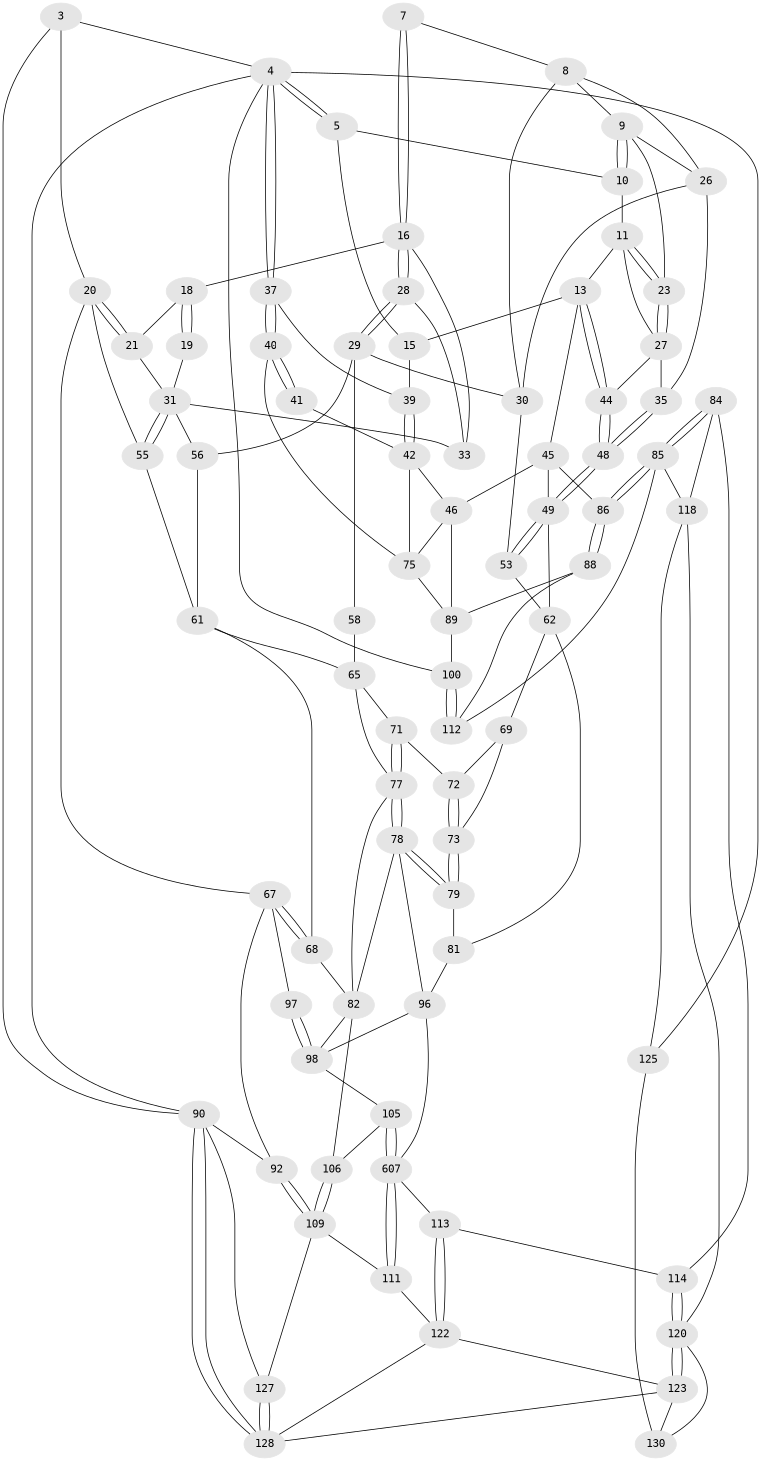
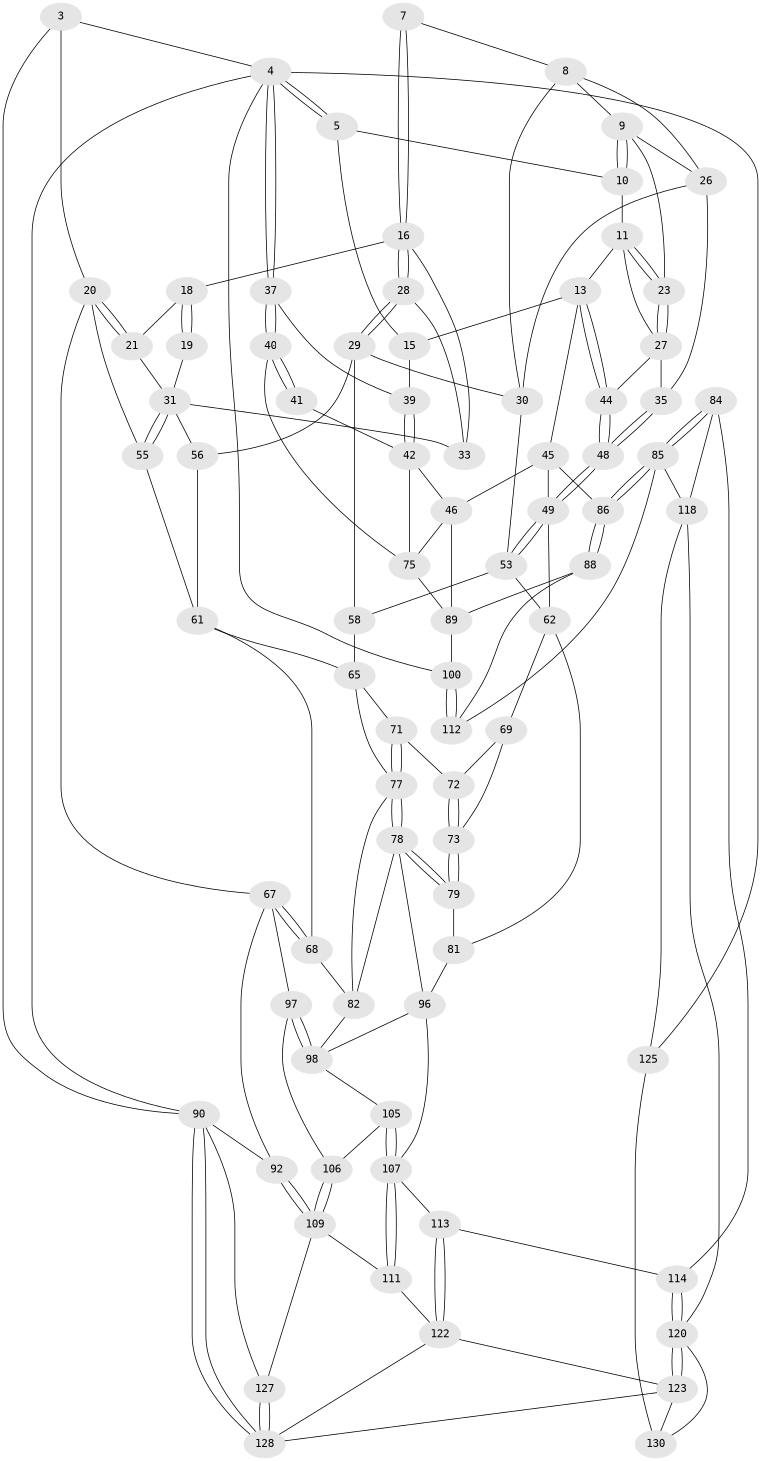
edge "53" -- "58": added
edge "82" -- "106": now "97" -- "106"
node "607": label "607" -> "107"
